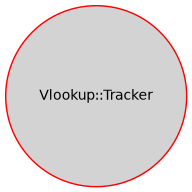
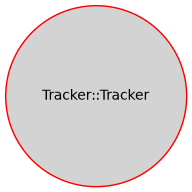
node "Vlookup::Tracker": label "Vlookup::Tracker" -> "Tracker::Tracker"
